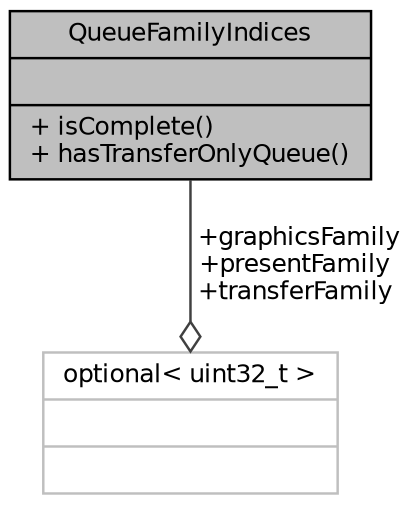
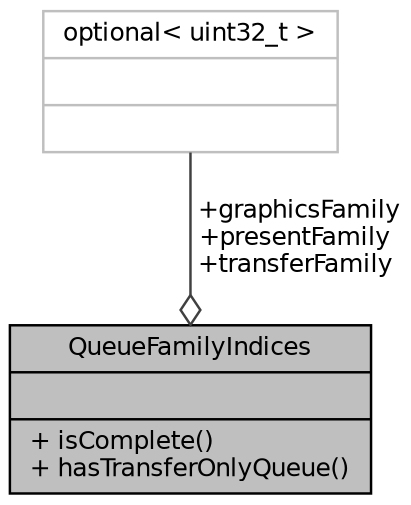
edge "QueueFamilyIndices" -> "optional< uint32_t >": reversed
